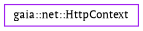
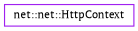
node "gaia::net::HttpContext": label "gaia::net::HttpContext" -> "net::net::HttpContext"
